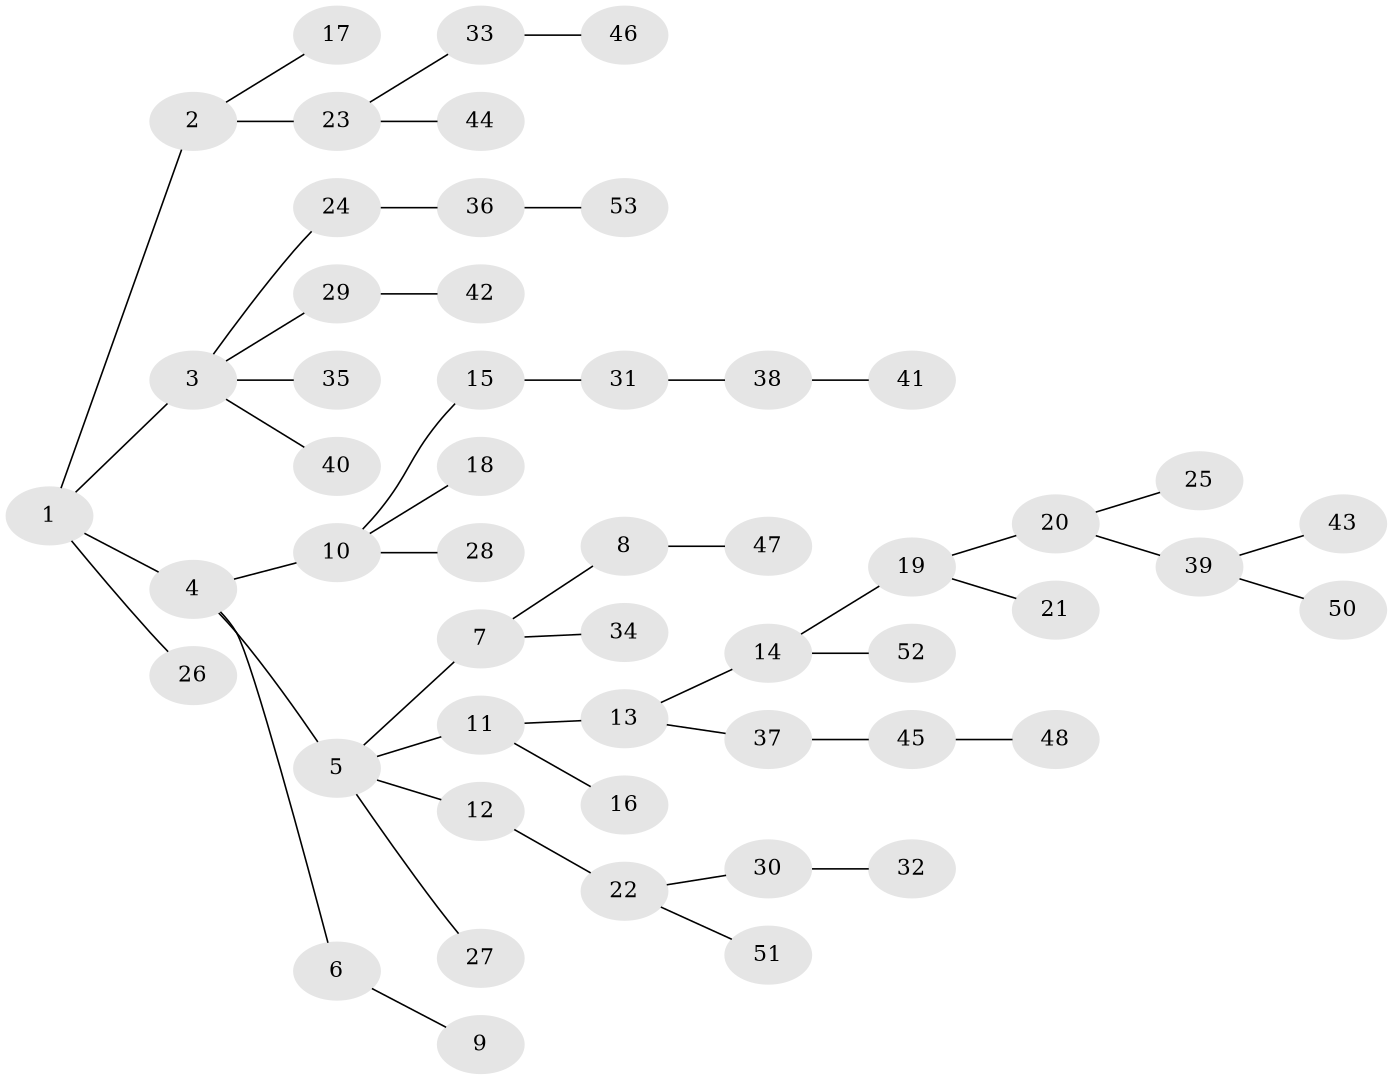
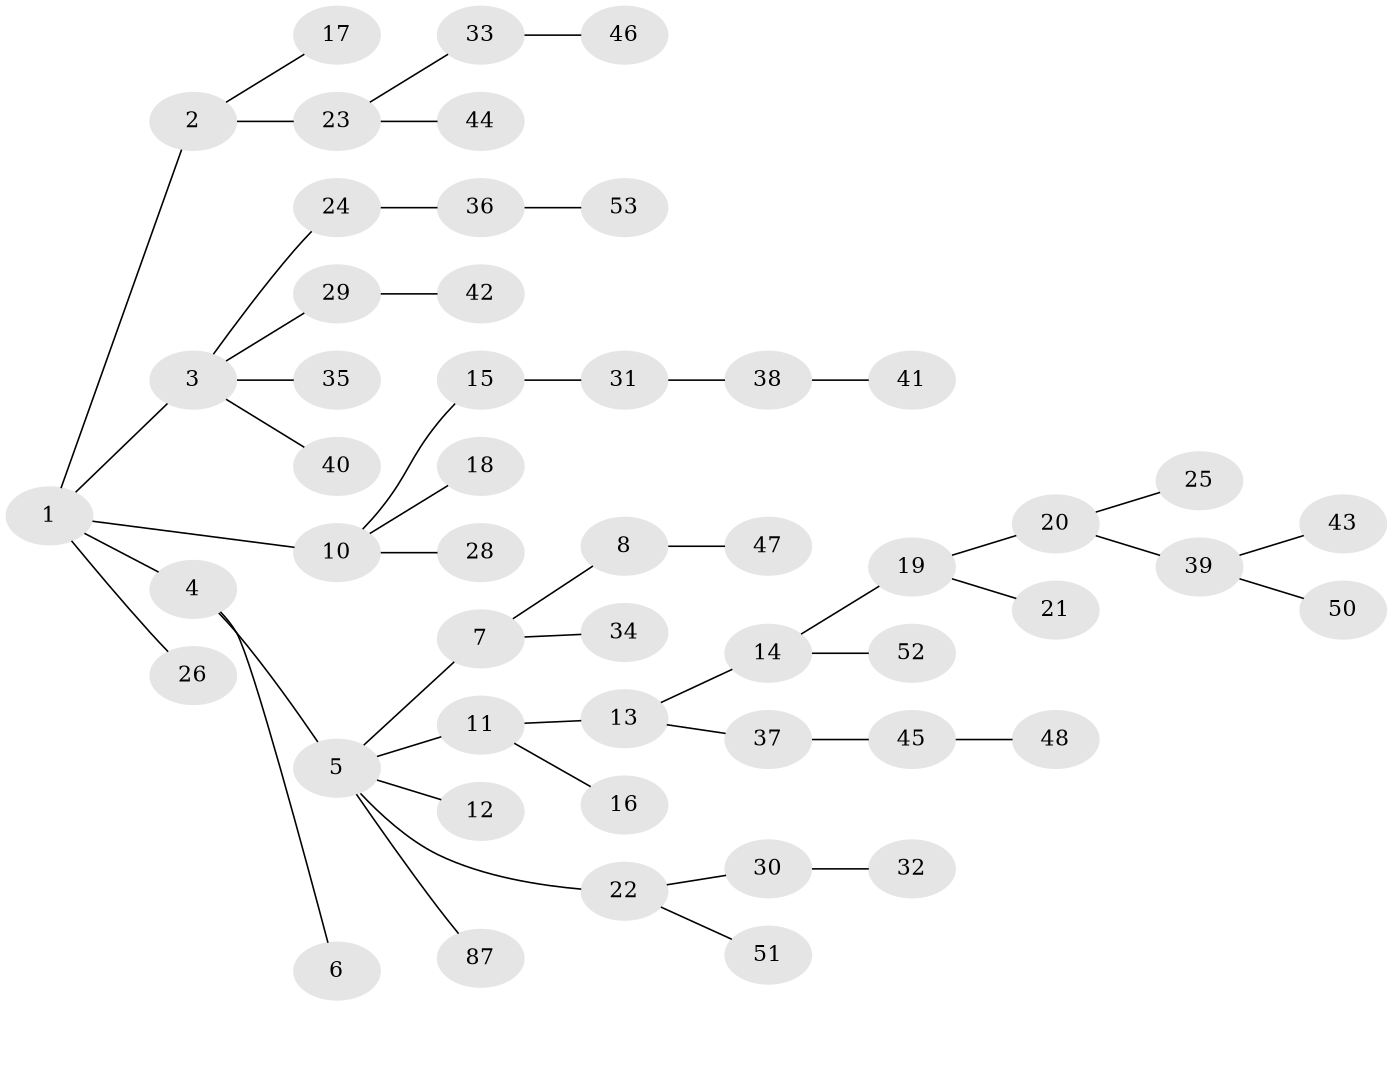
edge "10" -- "4": now "10" -- "1"
edge "12" -- "22": now "5" -- "22"
node "27": label "27" -> "87"
node "9": removed
